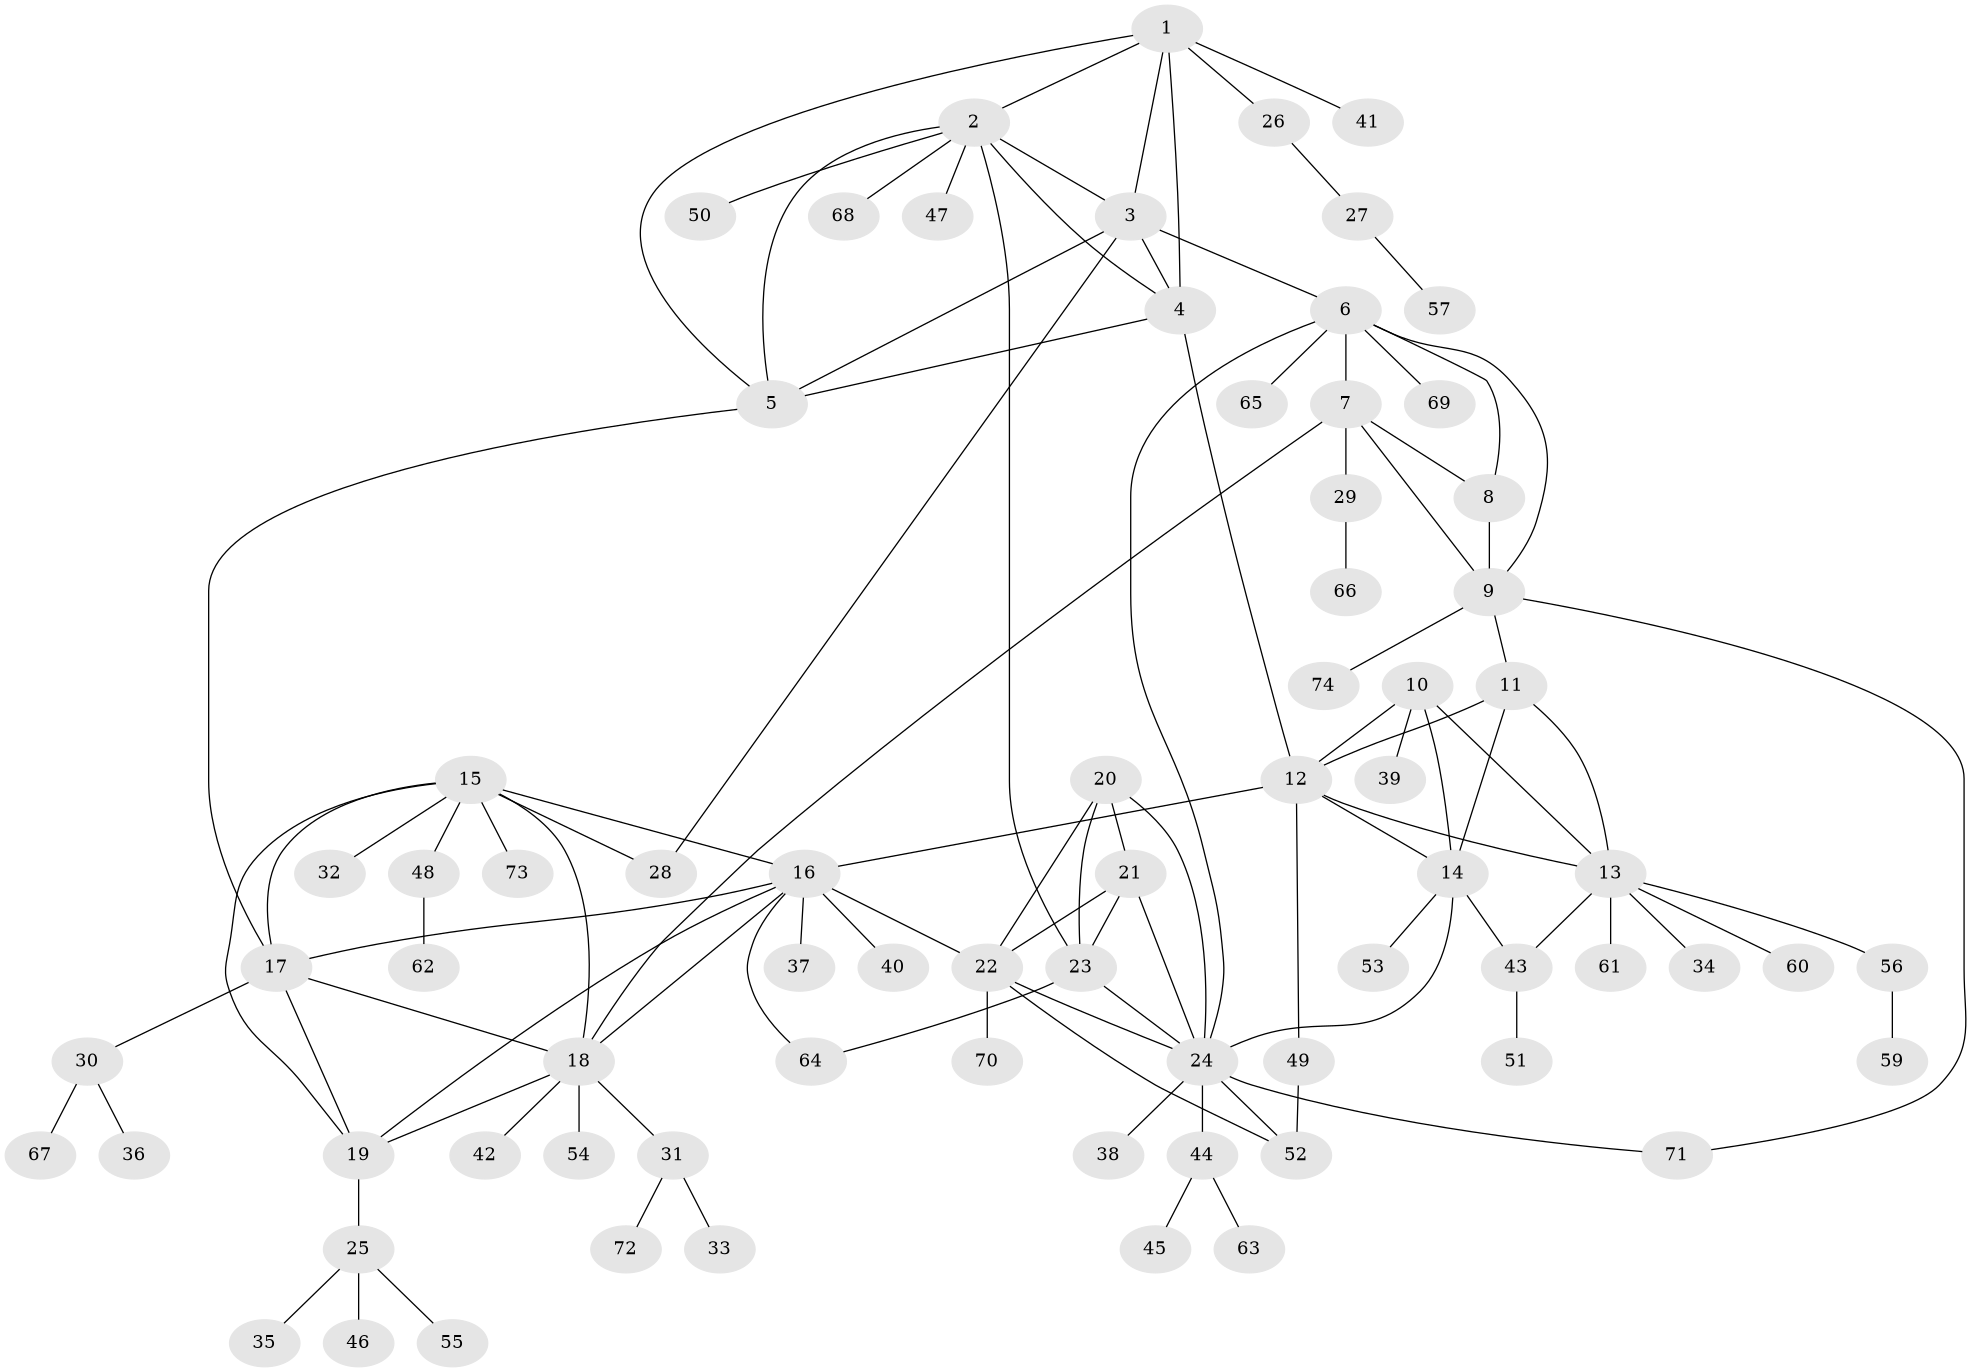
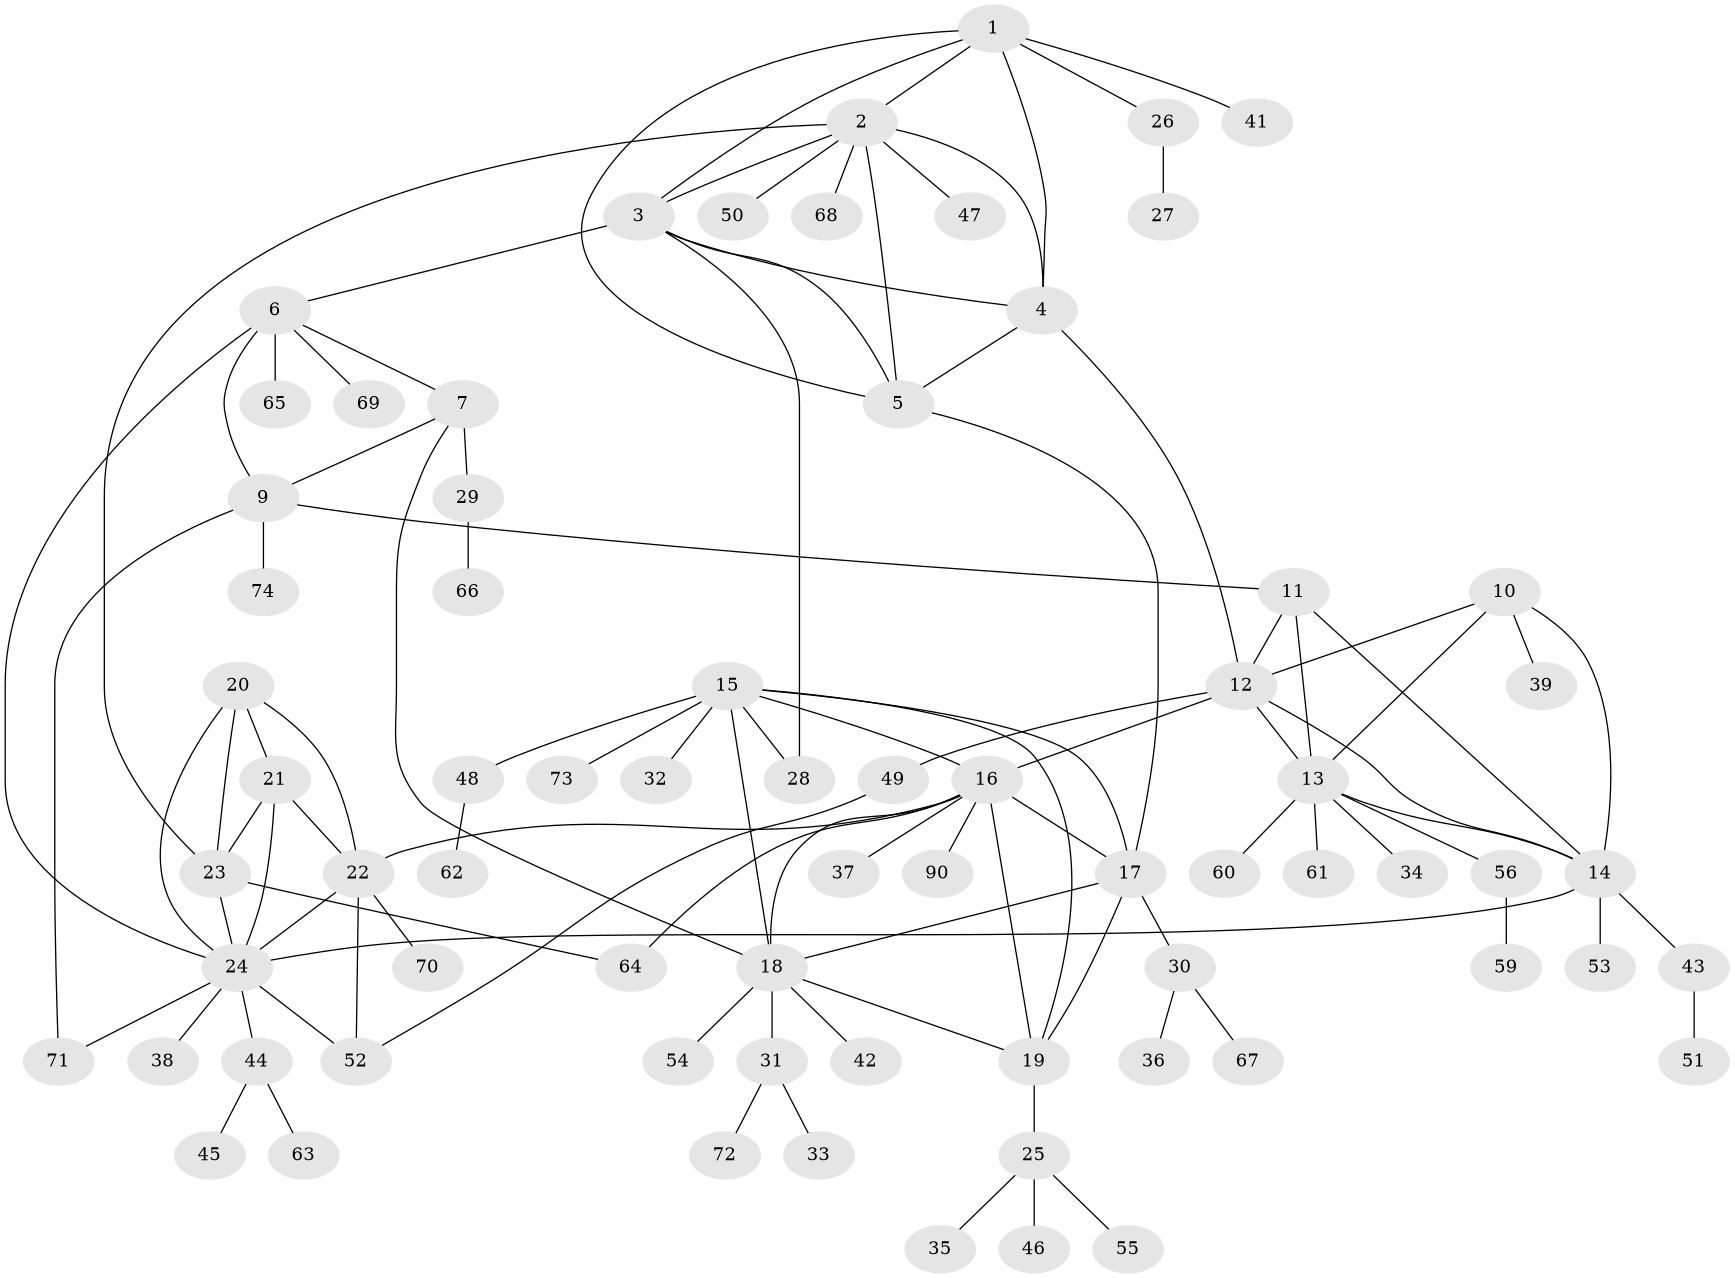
node "57": removed
node "8": removed
edge "13" -- "43": now "13" -- "14"
node "40": label "40" -> "90"
